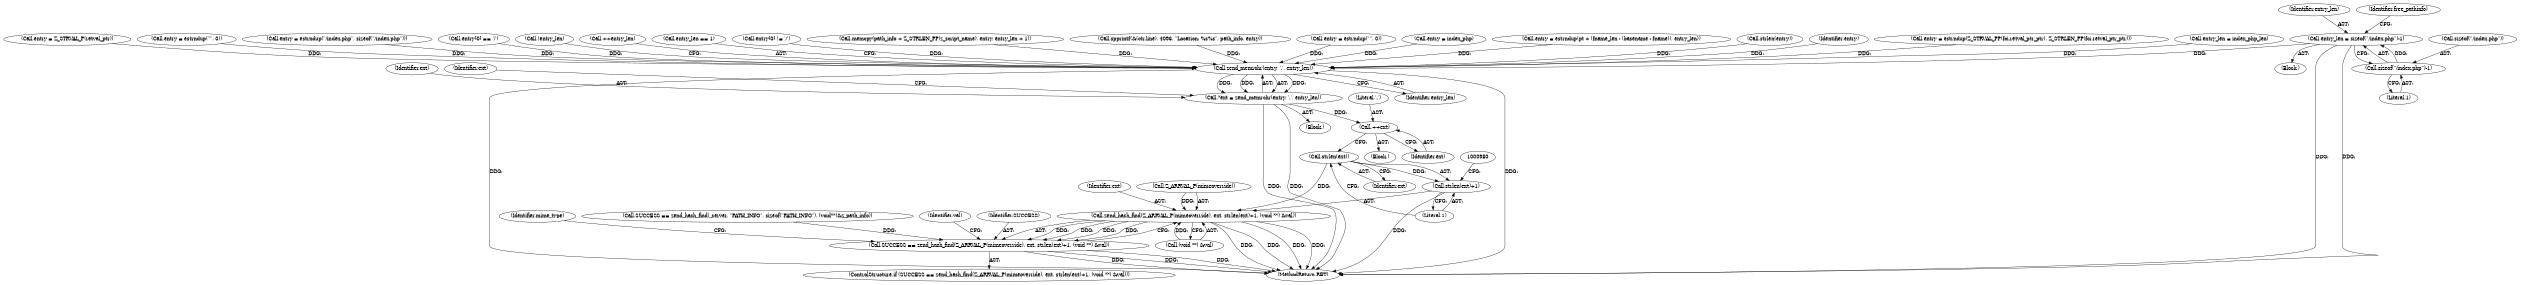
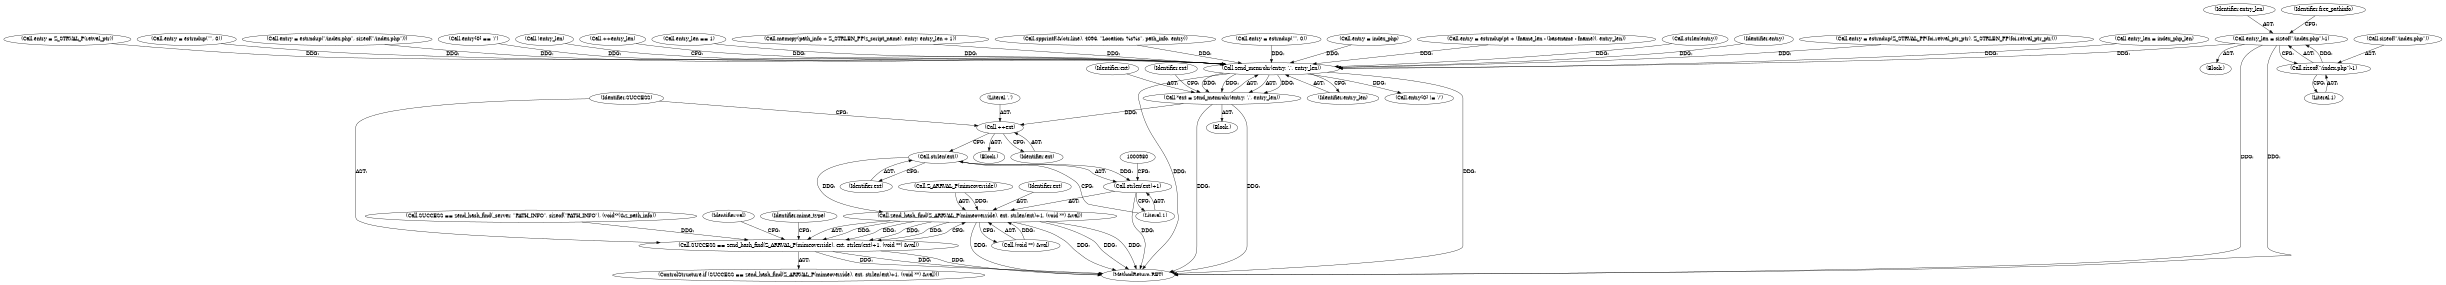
edge "(Call,++entry_len)" -> "(Call,zend_memrchr(entry, '.', entry_len))": label "AST: " -> "DDG: "
edge "(Call,entry_len == 1)" -> "(Call,zend_memrchr(entry, '.', entry_len))": label "CFG: " -> "DDG: "
edge "(Call,entry[0] != '/')" -> "(Call,zend_memrchr(entry, '.', entry_len))": reversed
edge "(Identifier,SUCCESS)" -> "(Call,++ext)": added, label "CFG:"
